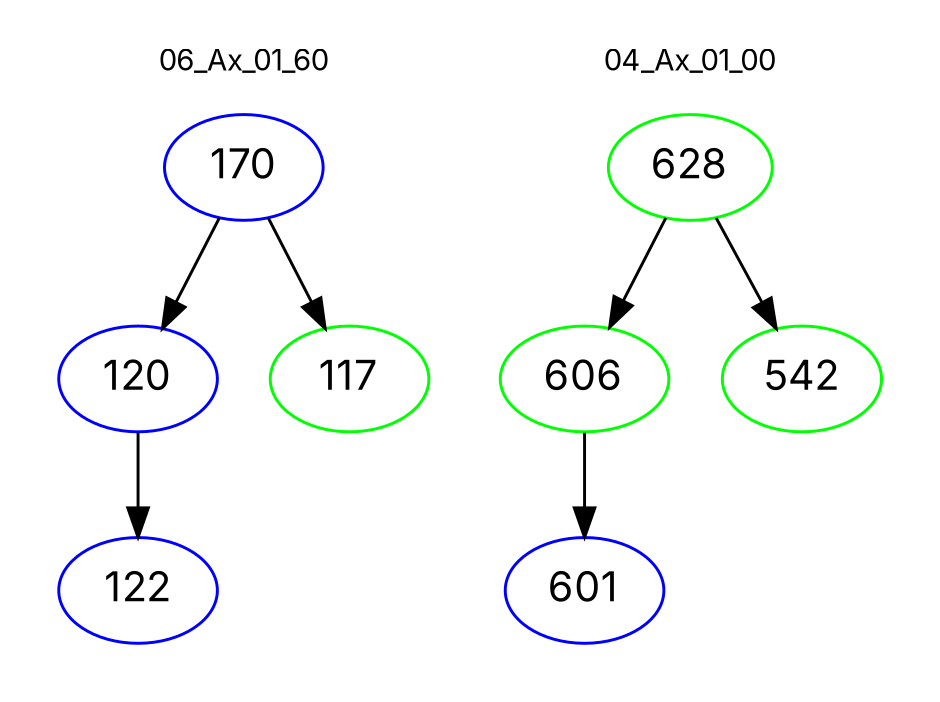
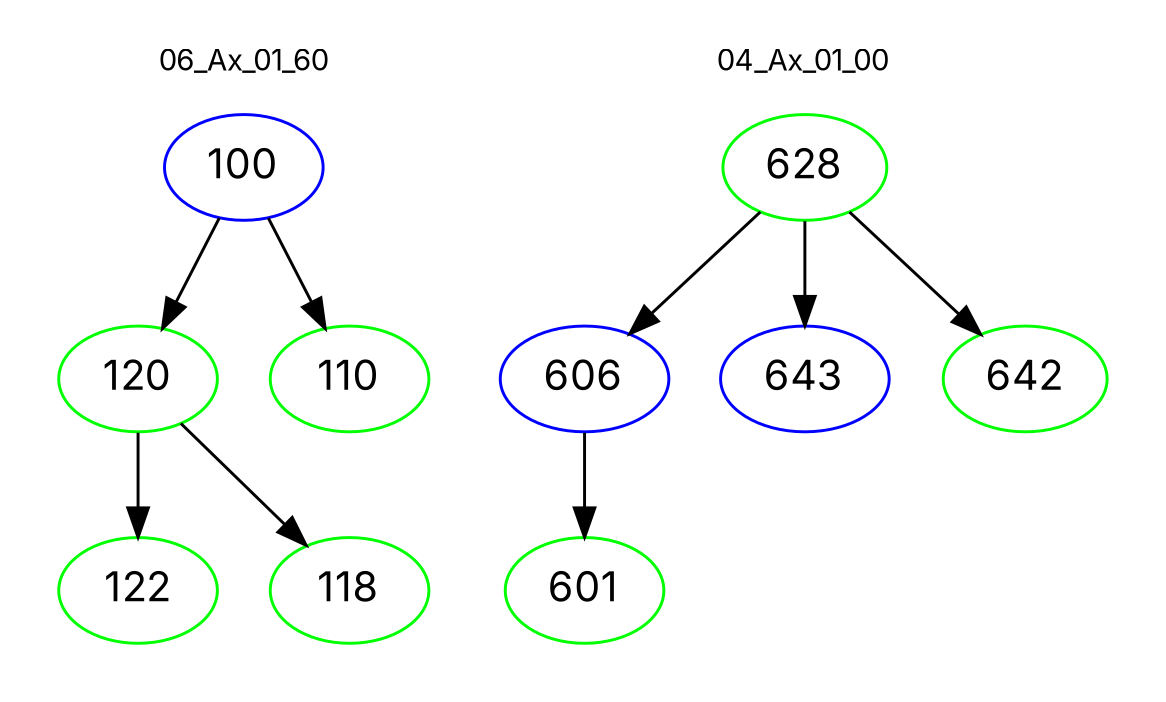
node "170": label "170" -> "100"
node "120": color blue -> green
node "117": label "117" -> "110"
node "606": color green -> blue
node "542": label "542" -> "642"
node "643": added
node "122": color blue -> green
node "118": added
node "601": color blue -> green
